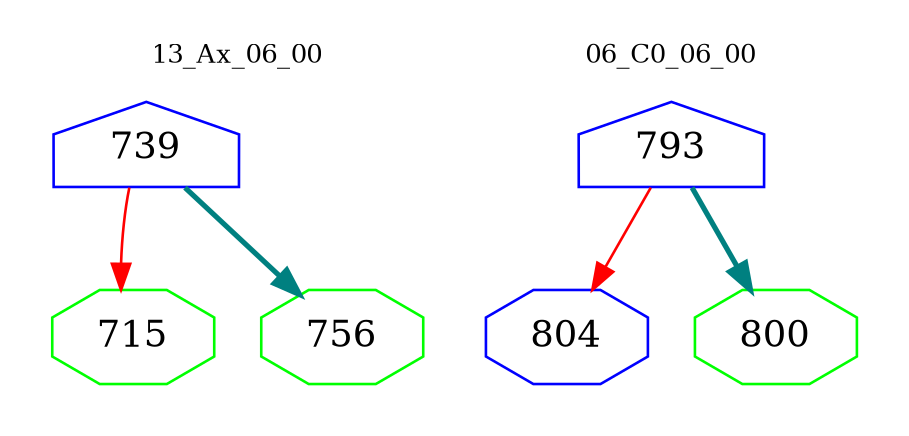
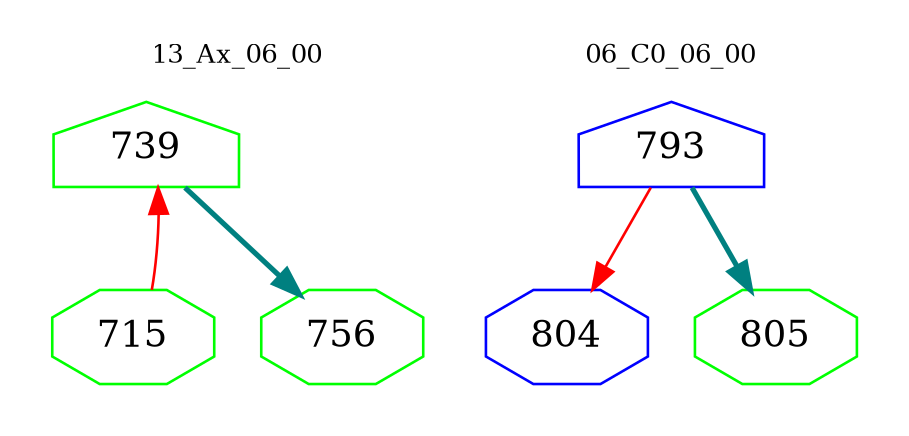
node "739": color blue -> green
edge "739" -> "715": reversed
node "800": label "800" -> "805"
